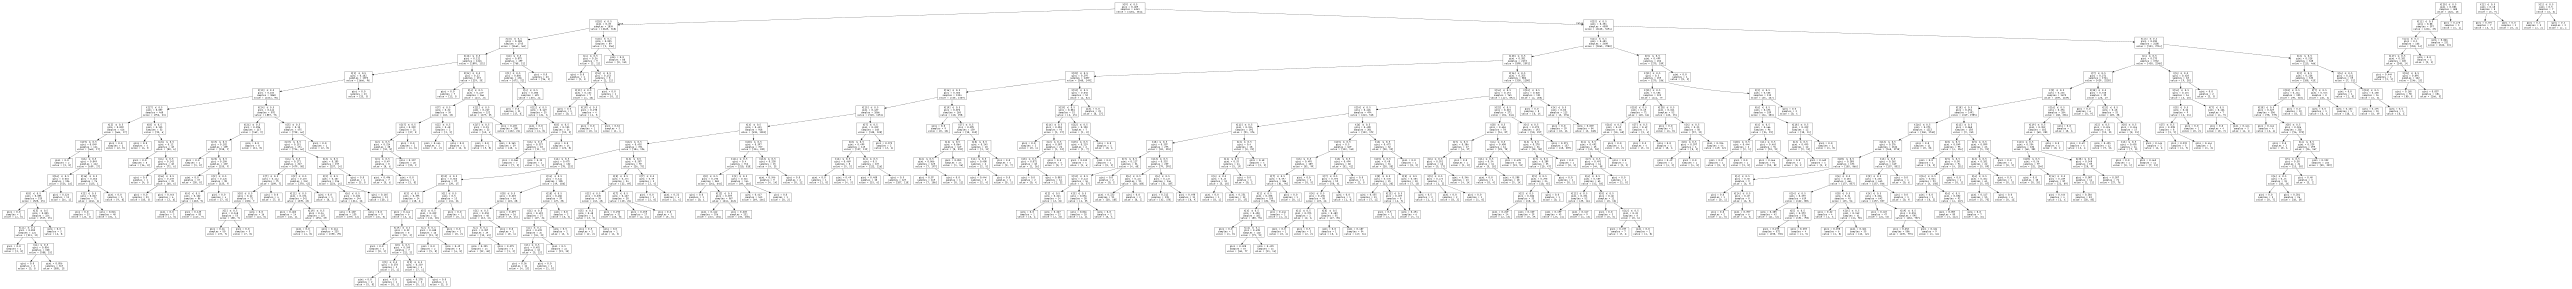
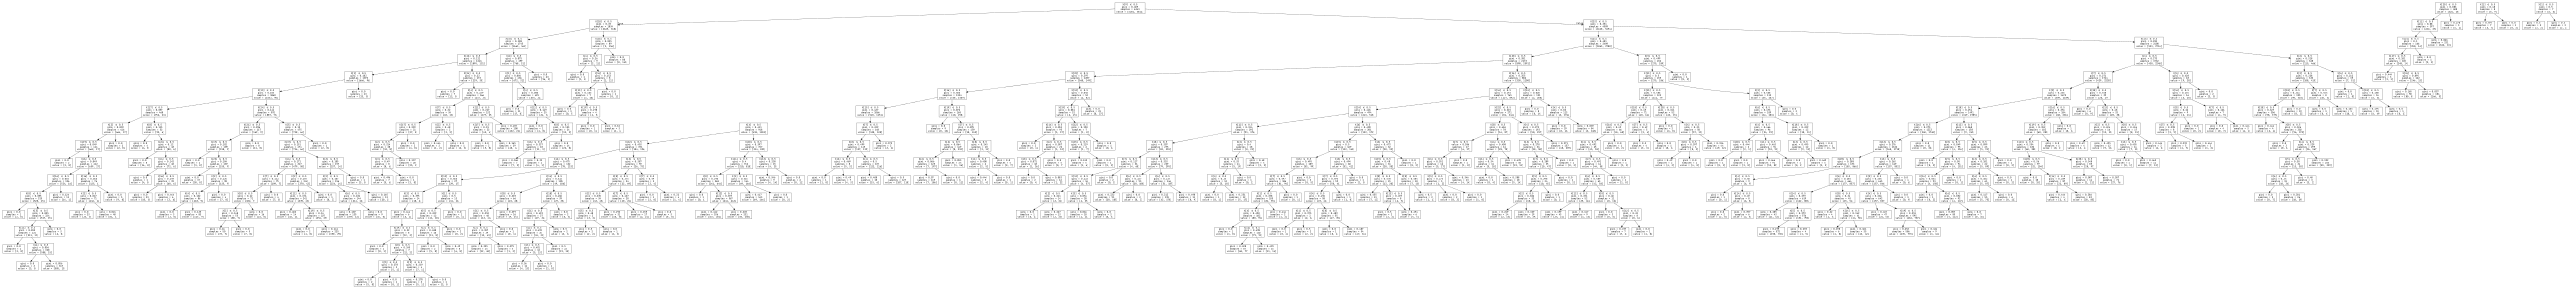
edge "X[15] <= 0.5 gini = 0.437 samples = 1066 value = [548, 1151]" -> "X[4] <= 0.5 gini = 0.411 samples = 918 value = [418, 1031]": removed
node "X[7] <= 0.5 gini = 0.386 samples = 17 value = [6, 17]": label "X[7] <= 0.5 gini = 0.386 samples = 17 value = [6, 17]" -> "X[7] <= 0.5 value = 0.386 samples = 17 value = [6, 17]"
edge "gini = 0.087 samples = 14 value = [1, 21]" -> "gini = 0.386 samples = 83 value = [30, 85]": now "X[14] <= 0.5 gini = 0.389 samples = 87 value = [32, 89]" -> "gini = 0.386 samples = 83 value = [30, 85]"
